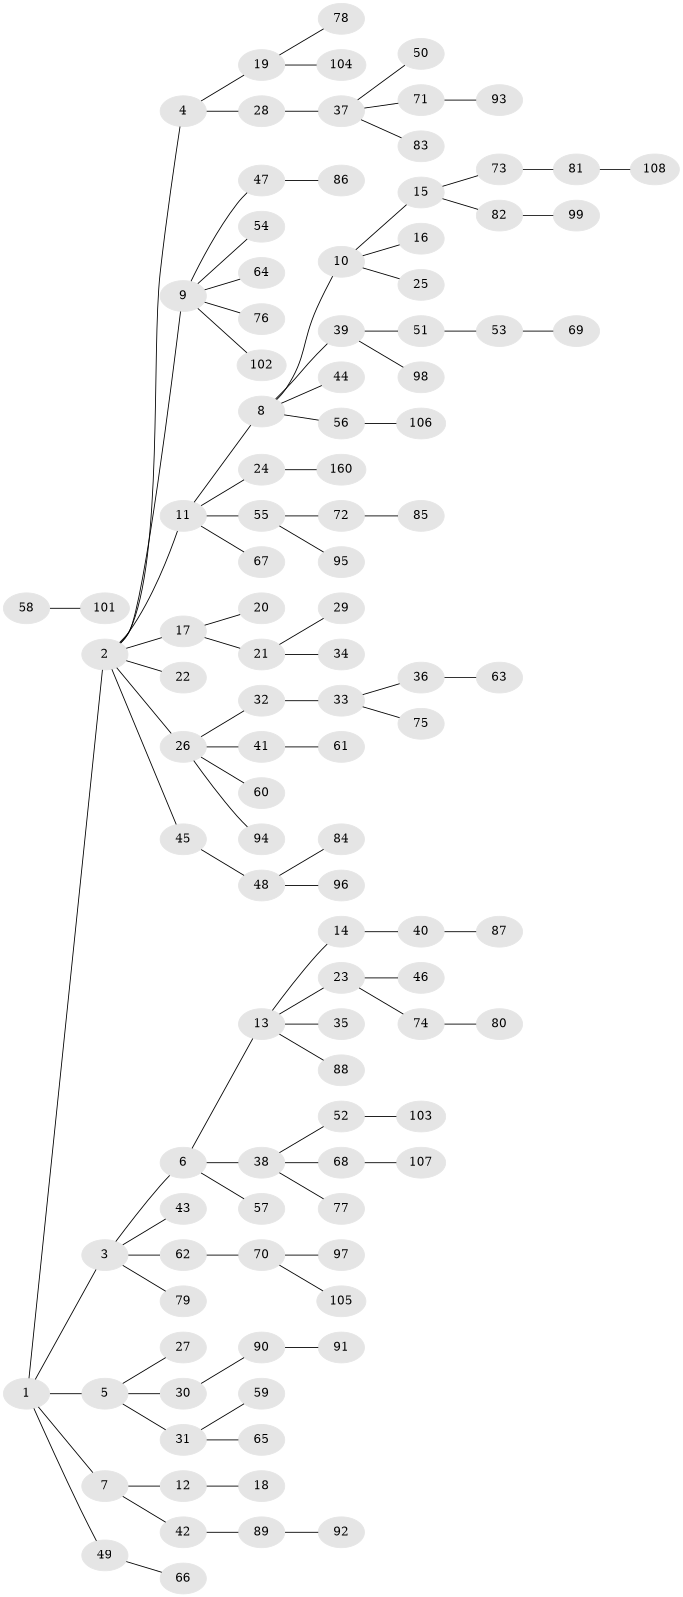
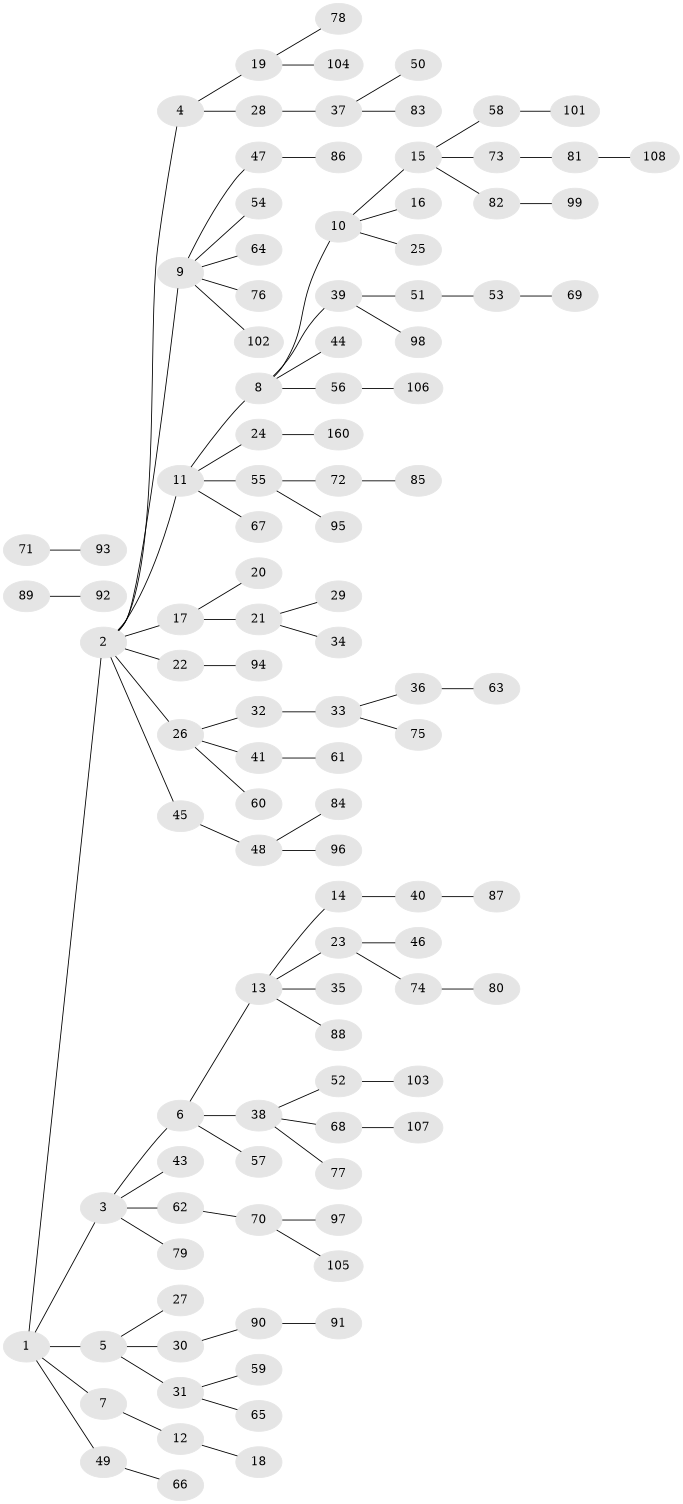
edge "71" -- "37": removed
edge "58" -- "15": added
edge "26" -- "94": now "22" -- "94"
node "42": removed
